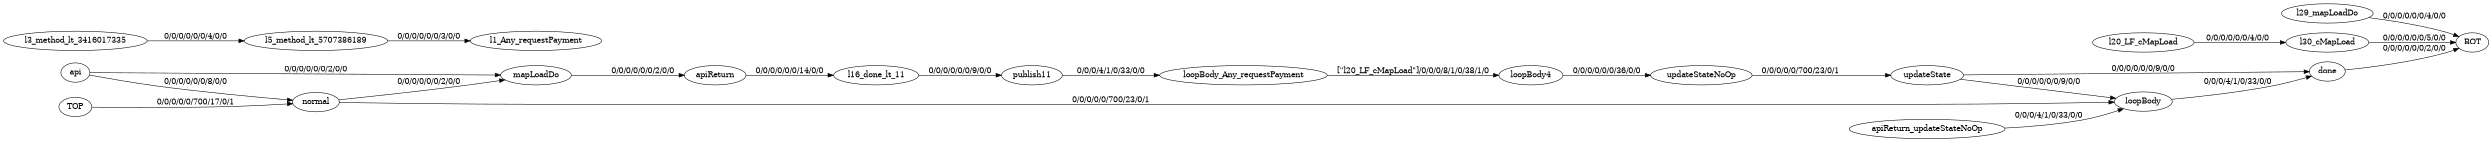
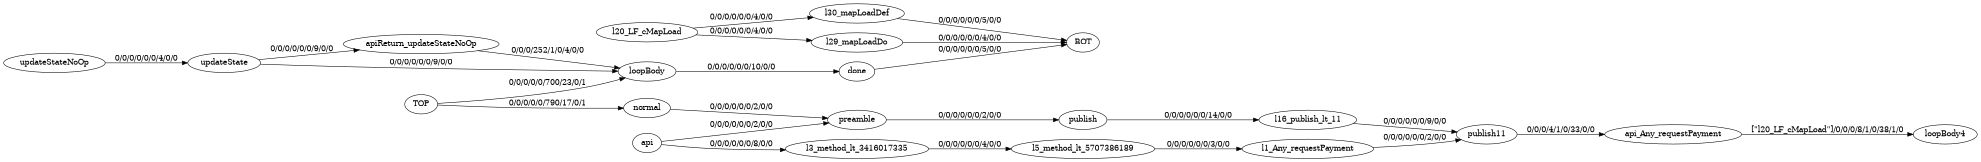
edge "l20_LF_cMapLoad" -> "l29_mapLoadDo": added, label "0/0/0/0/0/0/4/0/0"
node "l30_cMapLoad": label "l30_cMapLoad" -> "l30_mapLoadDef"
edge "done" -> "BOT": label "0/0/0/0/0/0/2/0/0" -> "0/0/0/0/0/0/5/0/0"
edge "updateStateNoOp" -> "updateState": label "0/0/0/0/0/700/23/0/1" -> "0/0/0/0/0/0/4/0/0"
edge "updateState" -> "done": now "updateState" -> "apiReturn_updateStateNoOp"
node "mapLoadDo": label "mapLoadDo" -> "preamble"
node "apiReturn": label "apiReturn" -> "publish"
node "l16_done_lt_11": label "l16_done_lt_11" -> "l16_publish_lt_11"
node "loopBody_Any_requestPayment": label "loopBody_Any_requestPayment" -> "api_Any_requestPayment"
edge "loopBody4" -> "updateStateNoOp": removed, label "0/0/0/0/0/0/36/0/0"
edge "loopBody" -> "done": label "0/0/0/4/1/0/33/0/0" -> "0/0/0/0/0/0/10/0/0"
edge "api" -> "normal": now "api" -> "l3_method_lt_3416017335"
edge "TOP" -> "normal": label "0/0/0/0/0/700/17/0/1" -> "0/0/0/0/0/790/17/0/1"
edge "normal" -> "loopBody": now "TOP" -> "loopBody"
edge "apiReturn_updateStateNoOp" -> "loopBody": label "0/0/0/4/1/0/33/0/0" -> "0/0/0/252/1/0/4/0/0"
edge "l1_Any_requestPayment" -> "publish11": added, label "0/0/0/0/0/0/2/0/0"
